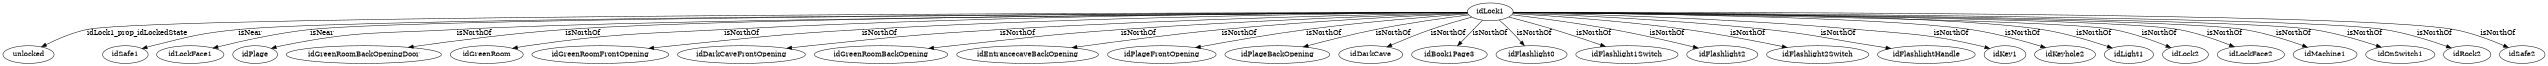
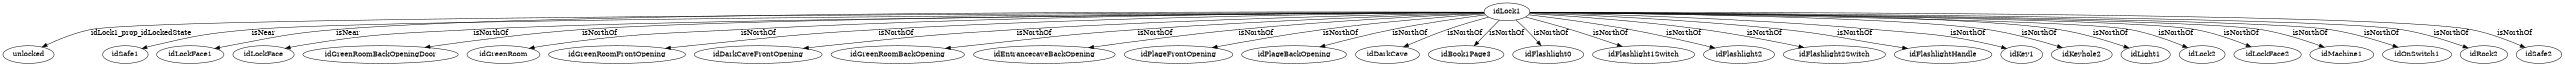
node "idPlage": label "idPlage" -> "idLockFace"
